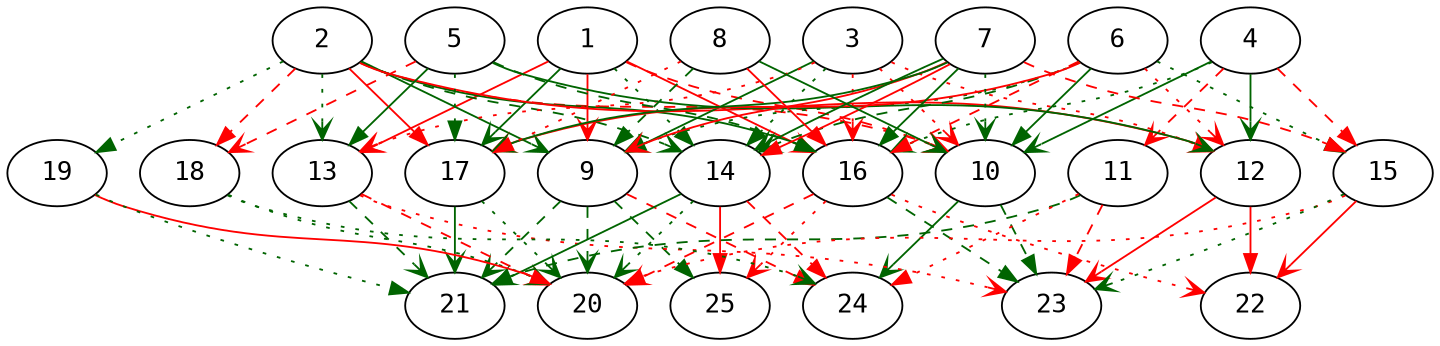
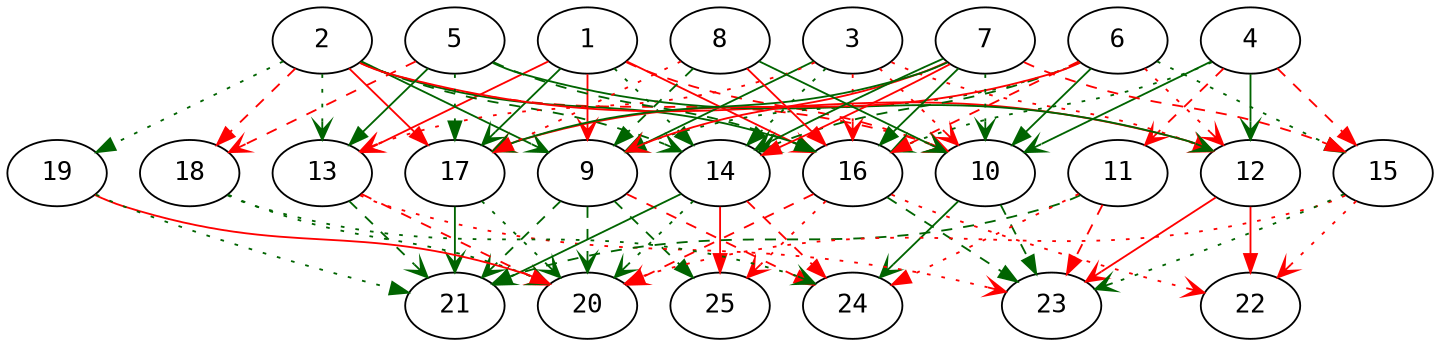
edge "15" -> "22": style solid -> dotted
